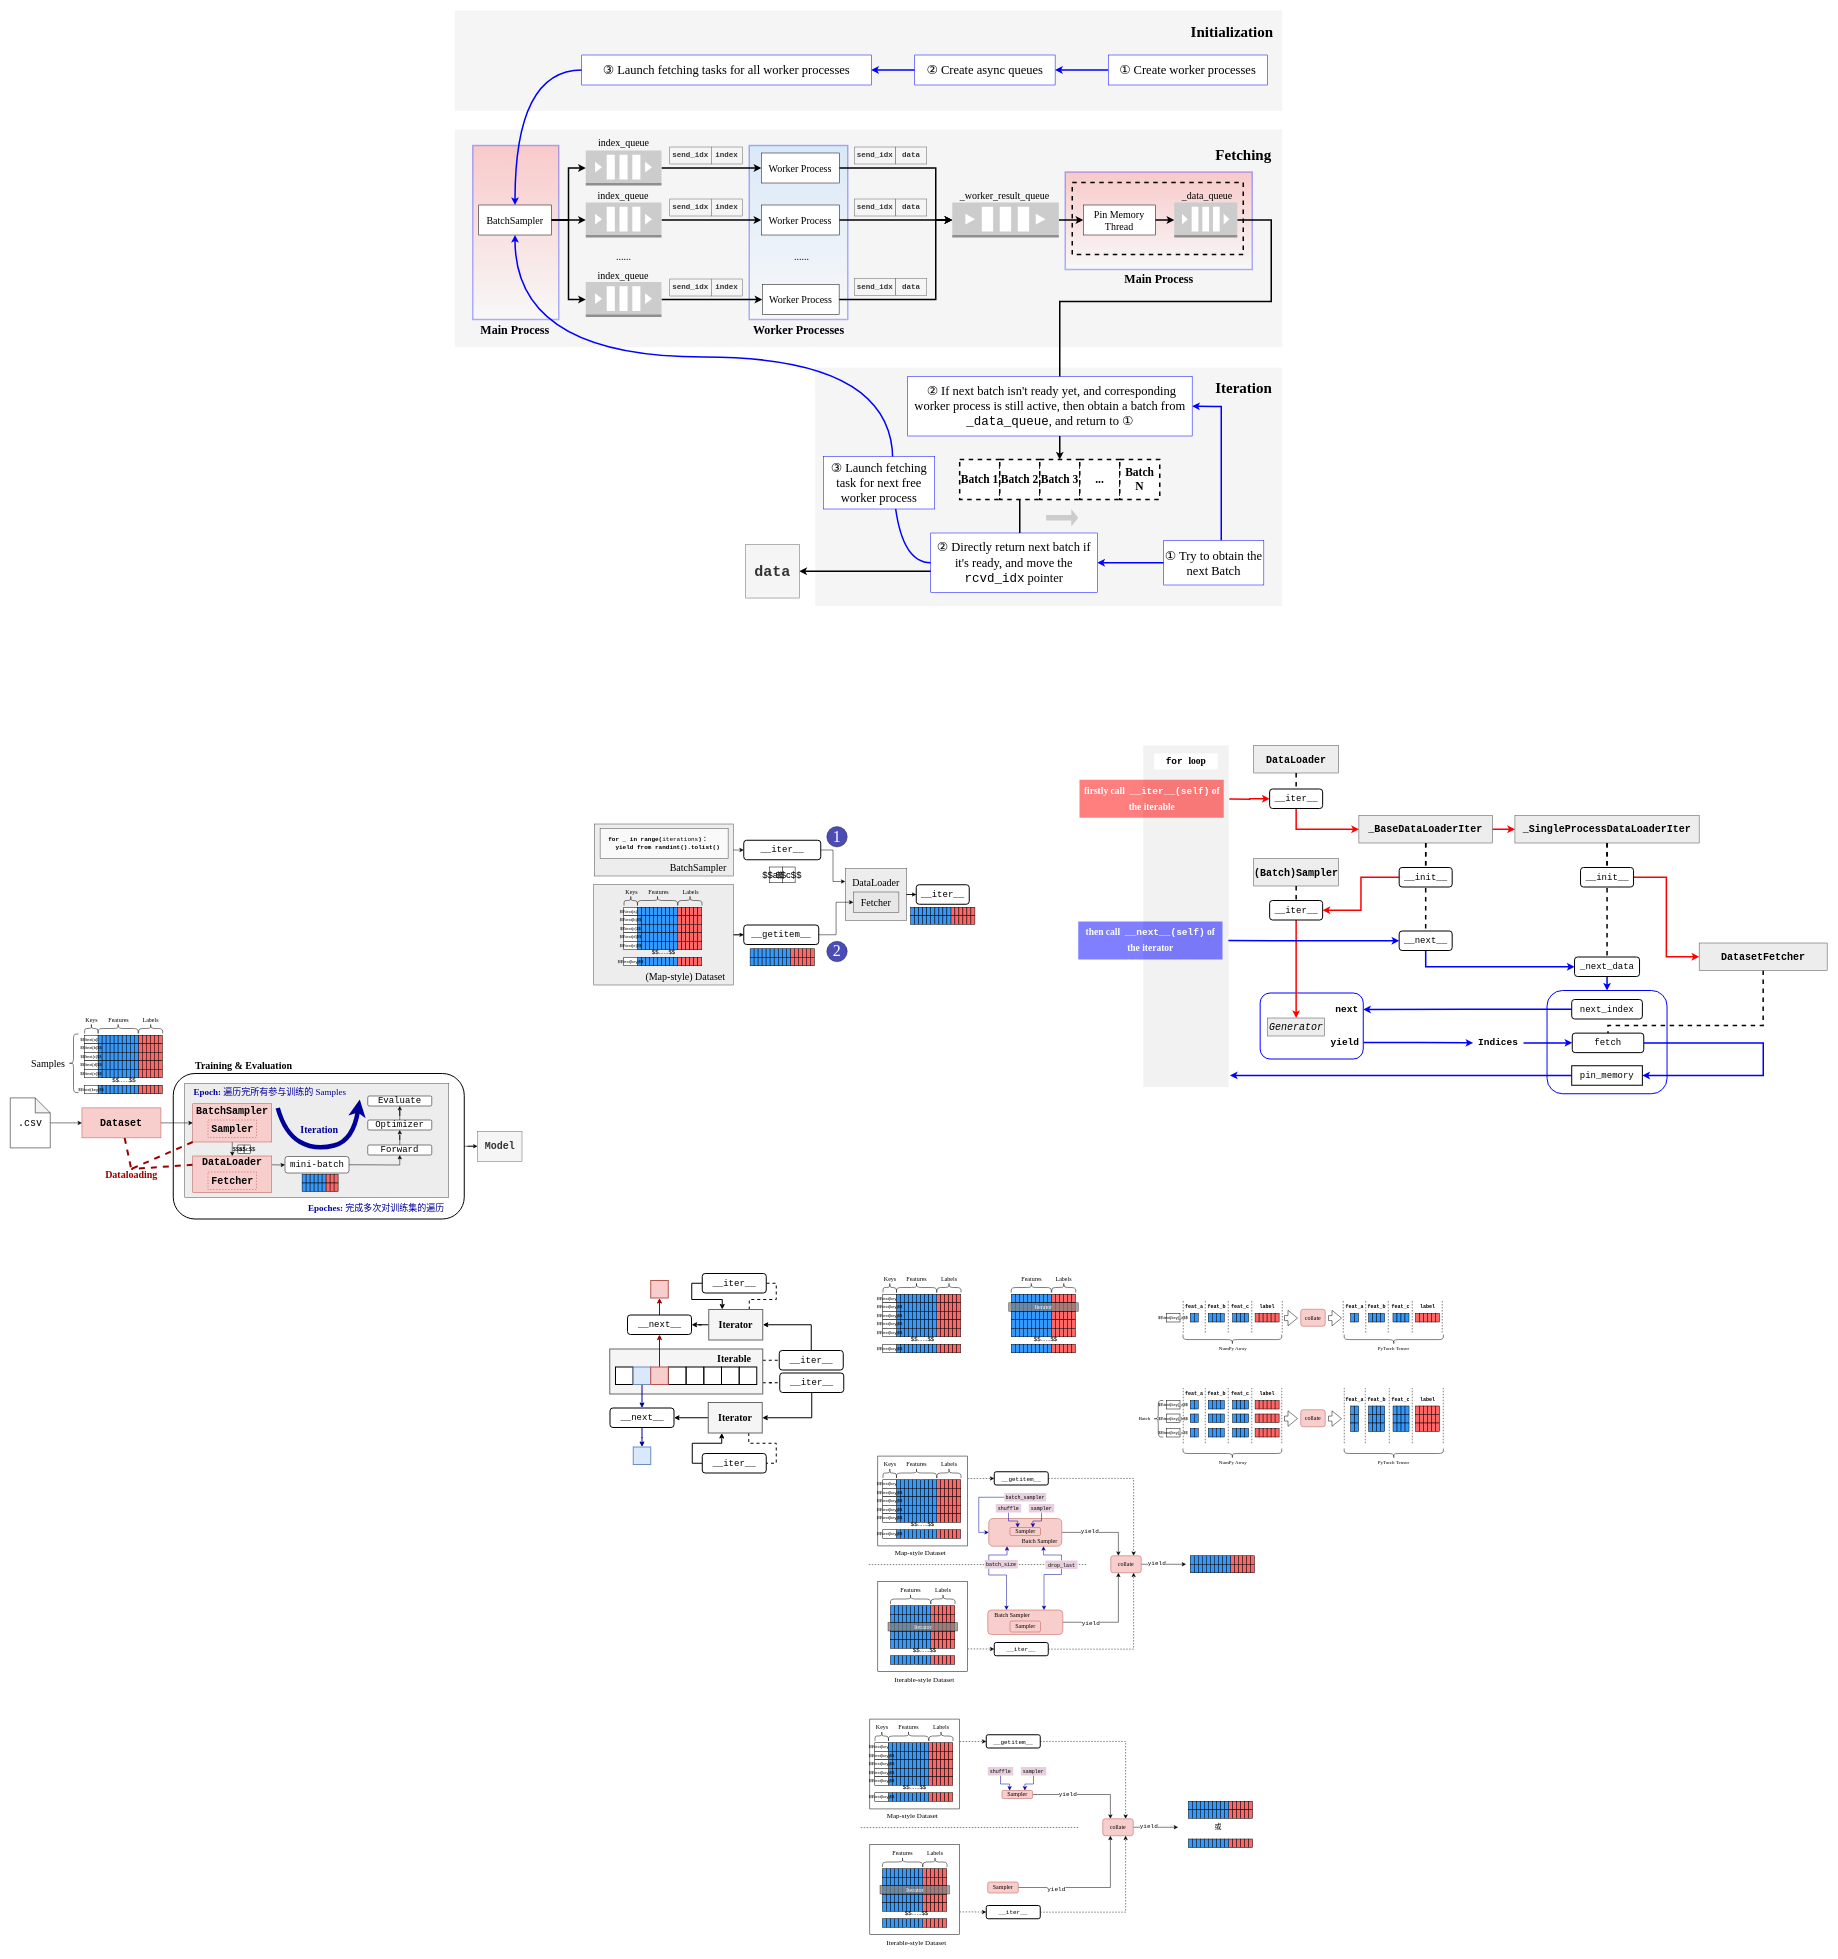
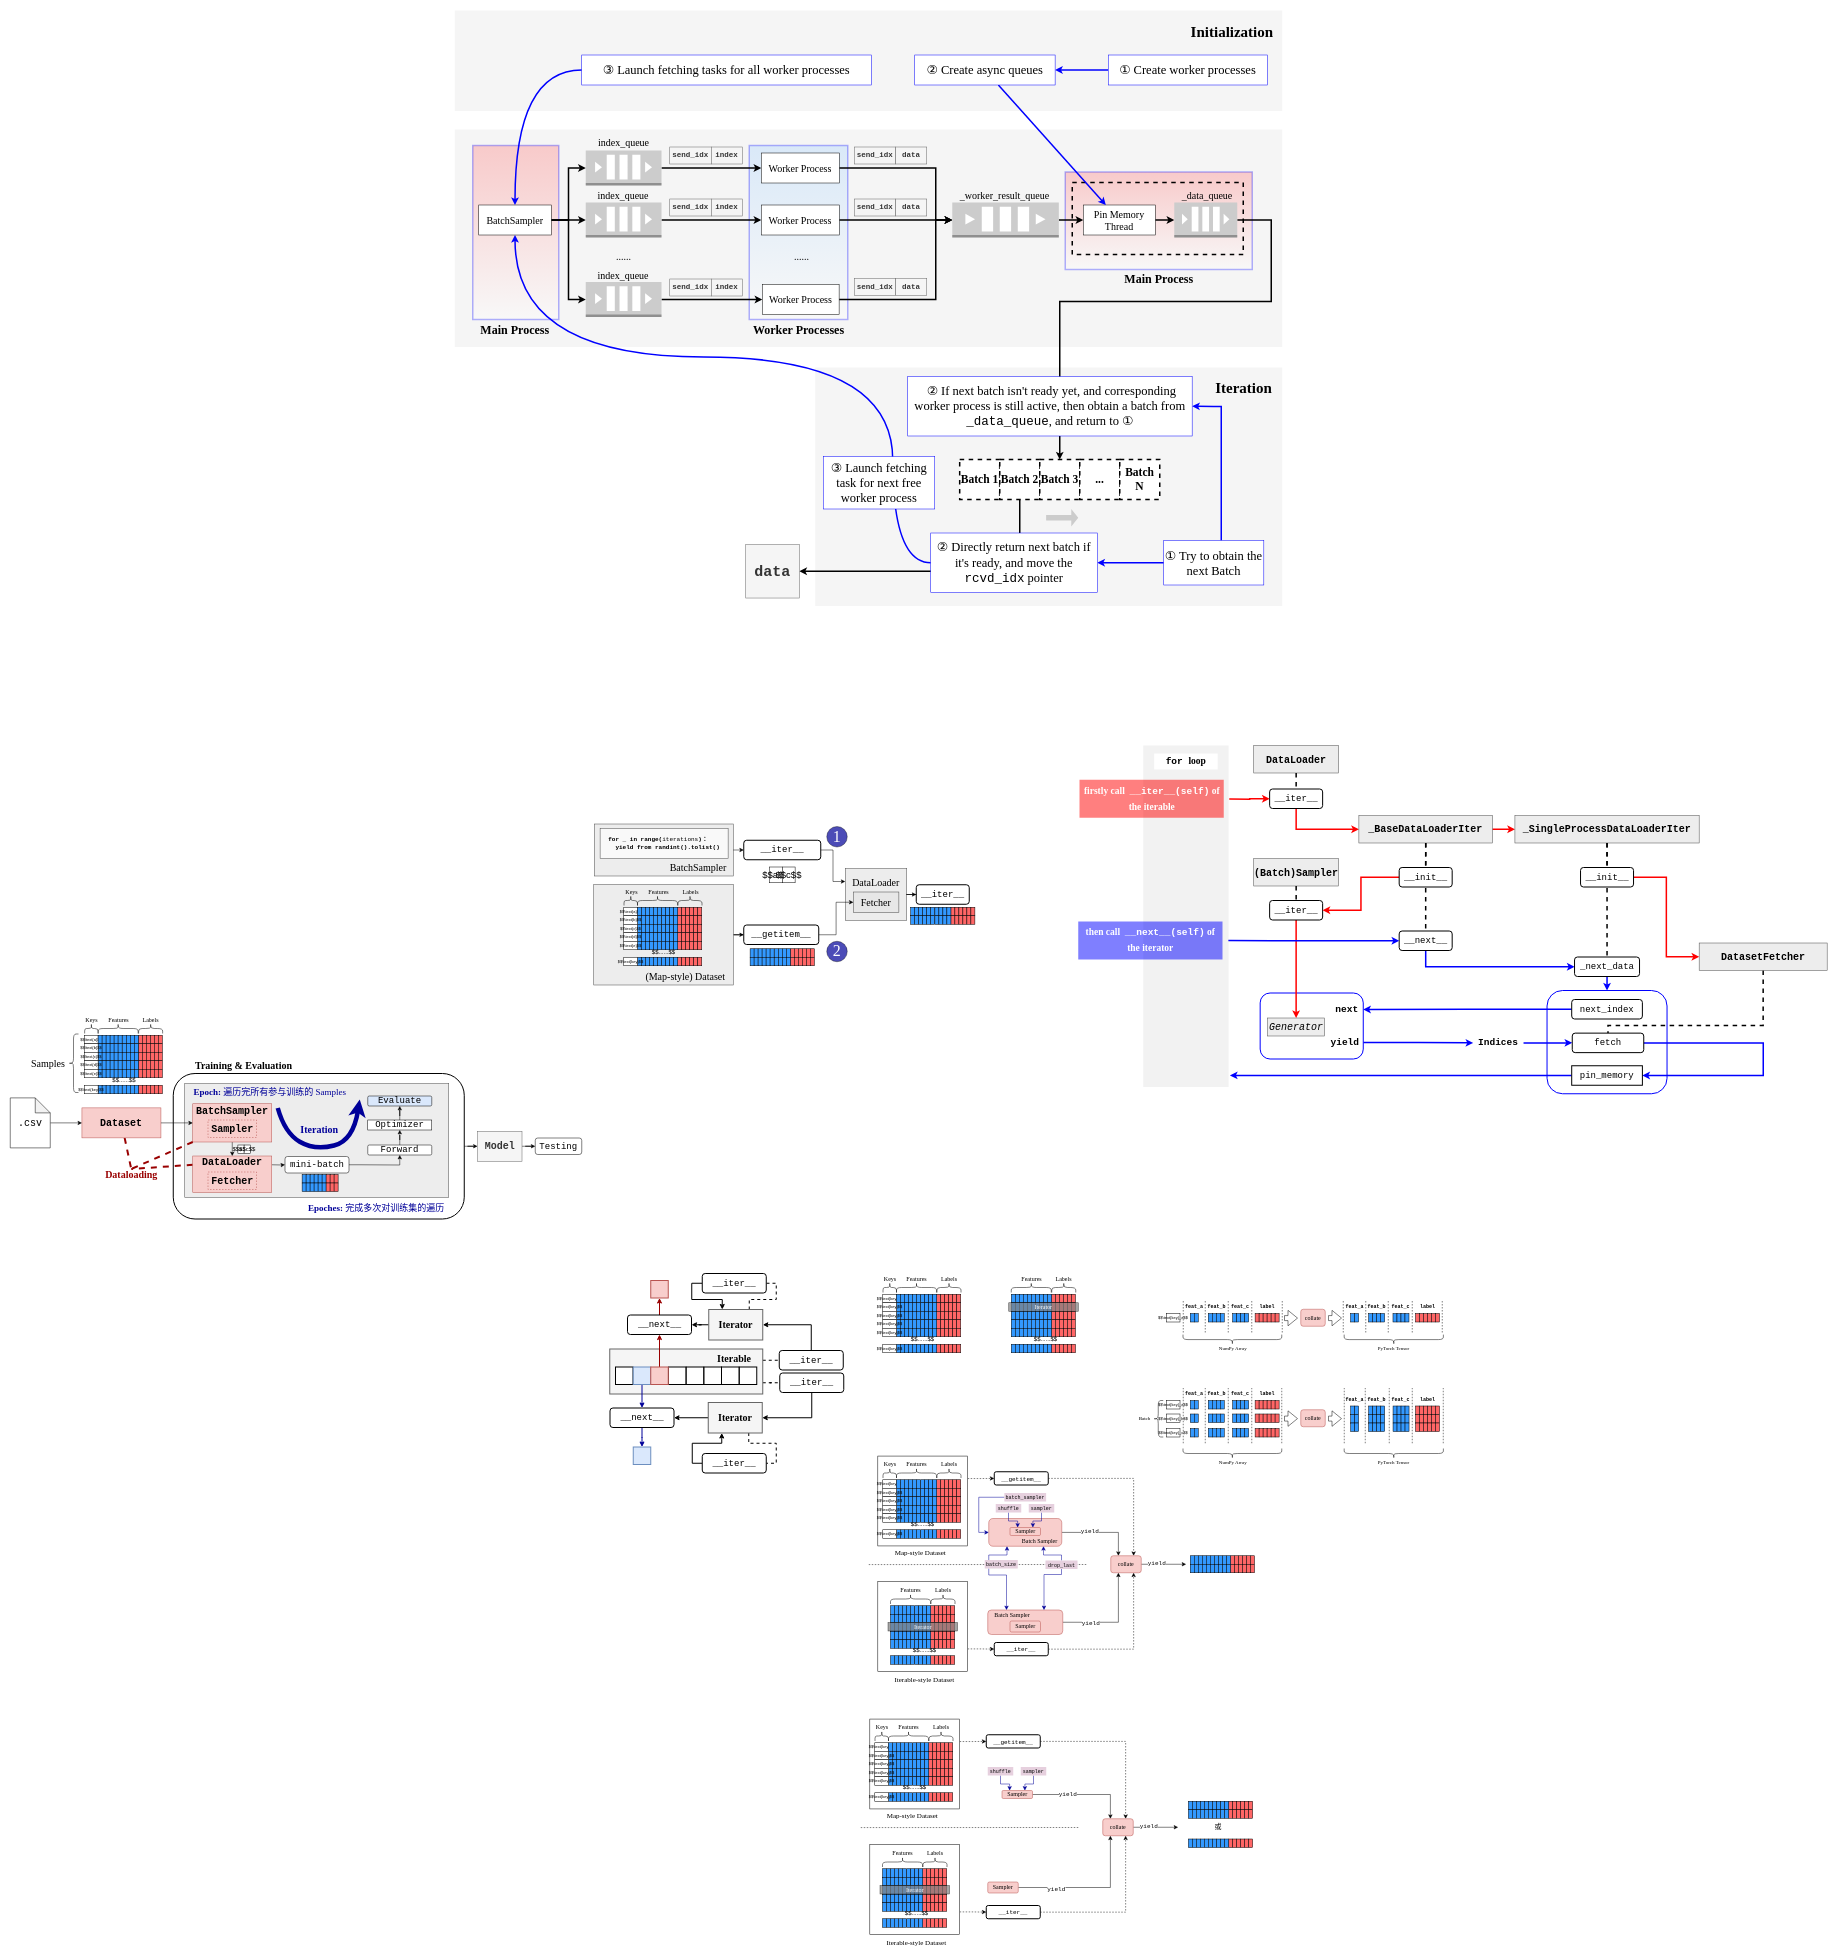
edge "② Create async queues" -> "③ Launch fetching tasks for all worker processes": now "② Create async queues" -> "Pin Memory Thread"
node "Fetching": removed
node "Evaluate": fillcolor #ffffff -> #dae8fc
node "Optimizer": shape rounded rectangle -> rectangle
edge "Model" -> "Testing": added
node "Testing": added
